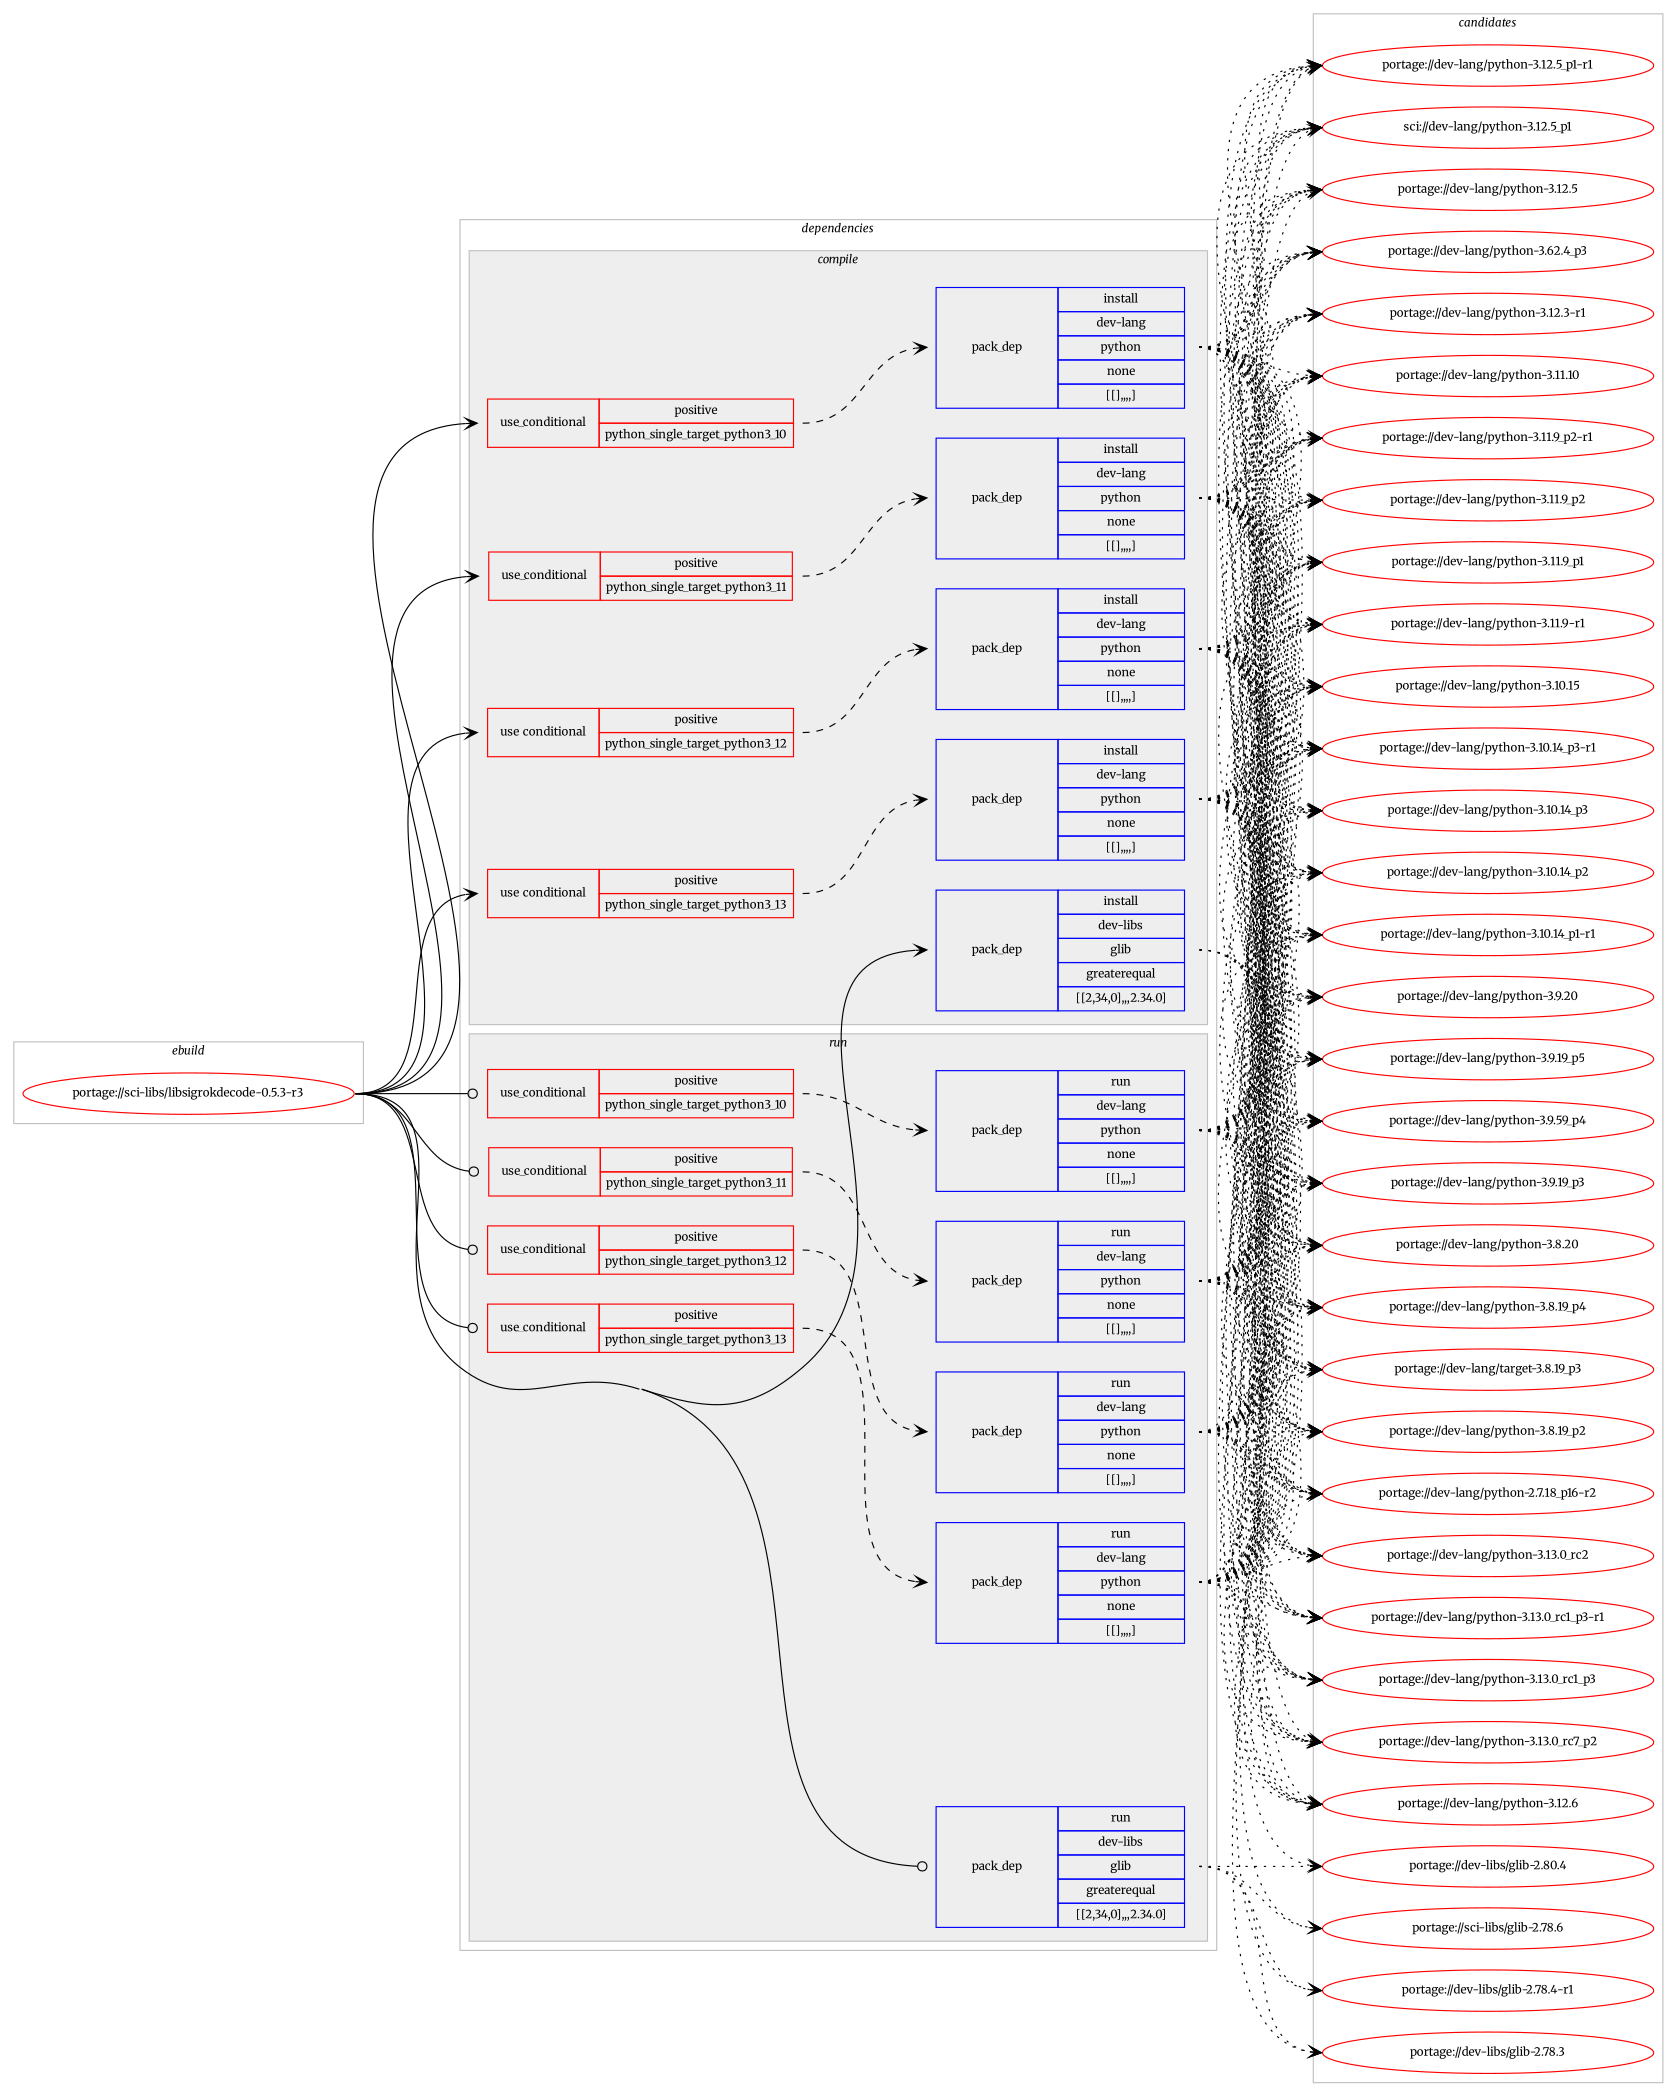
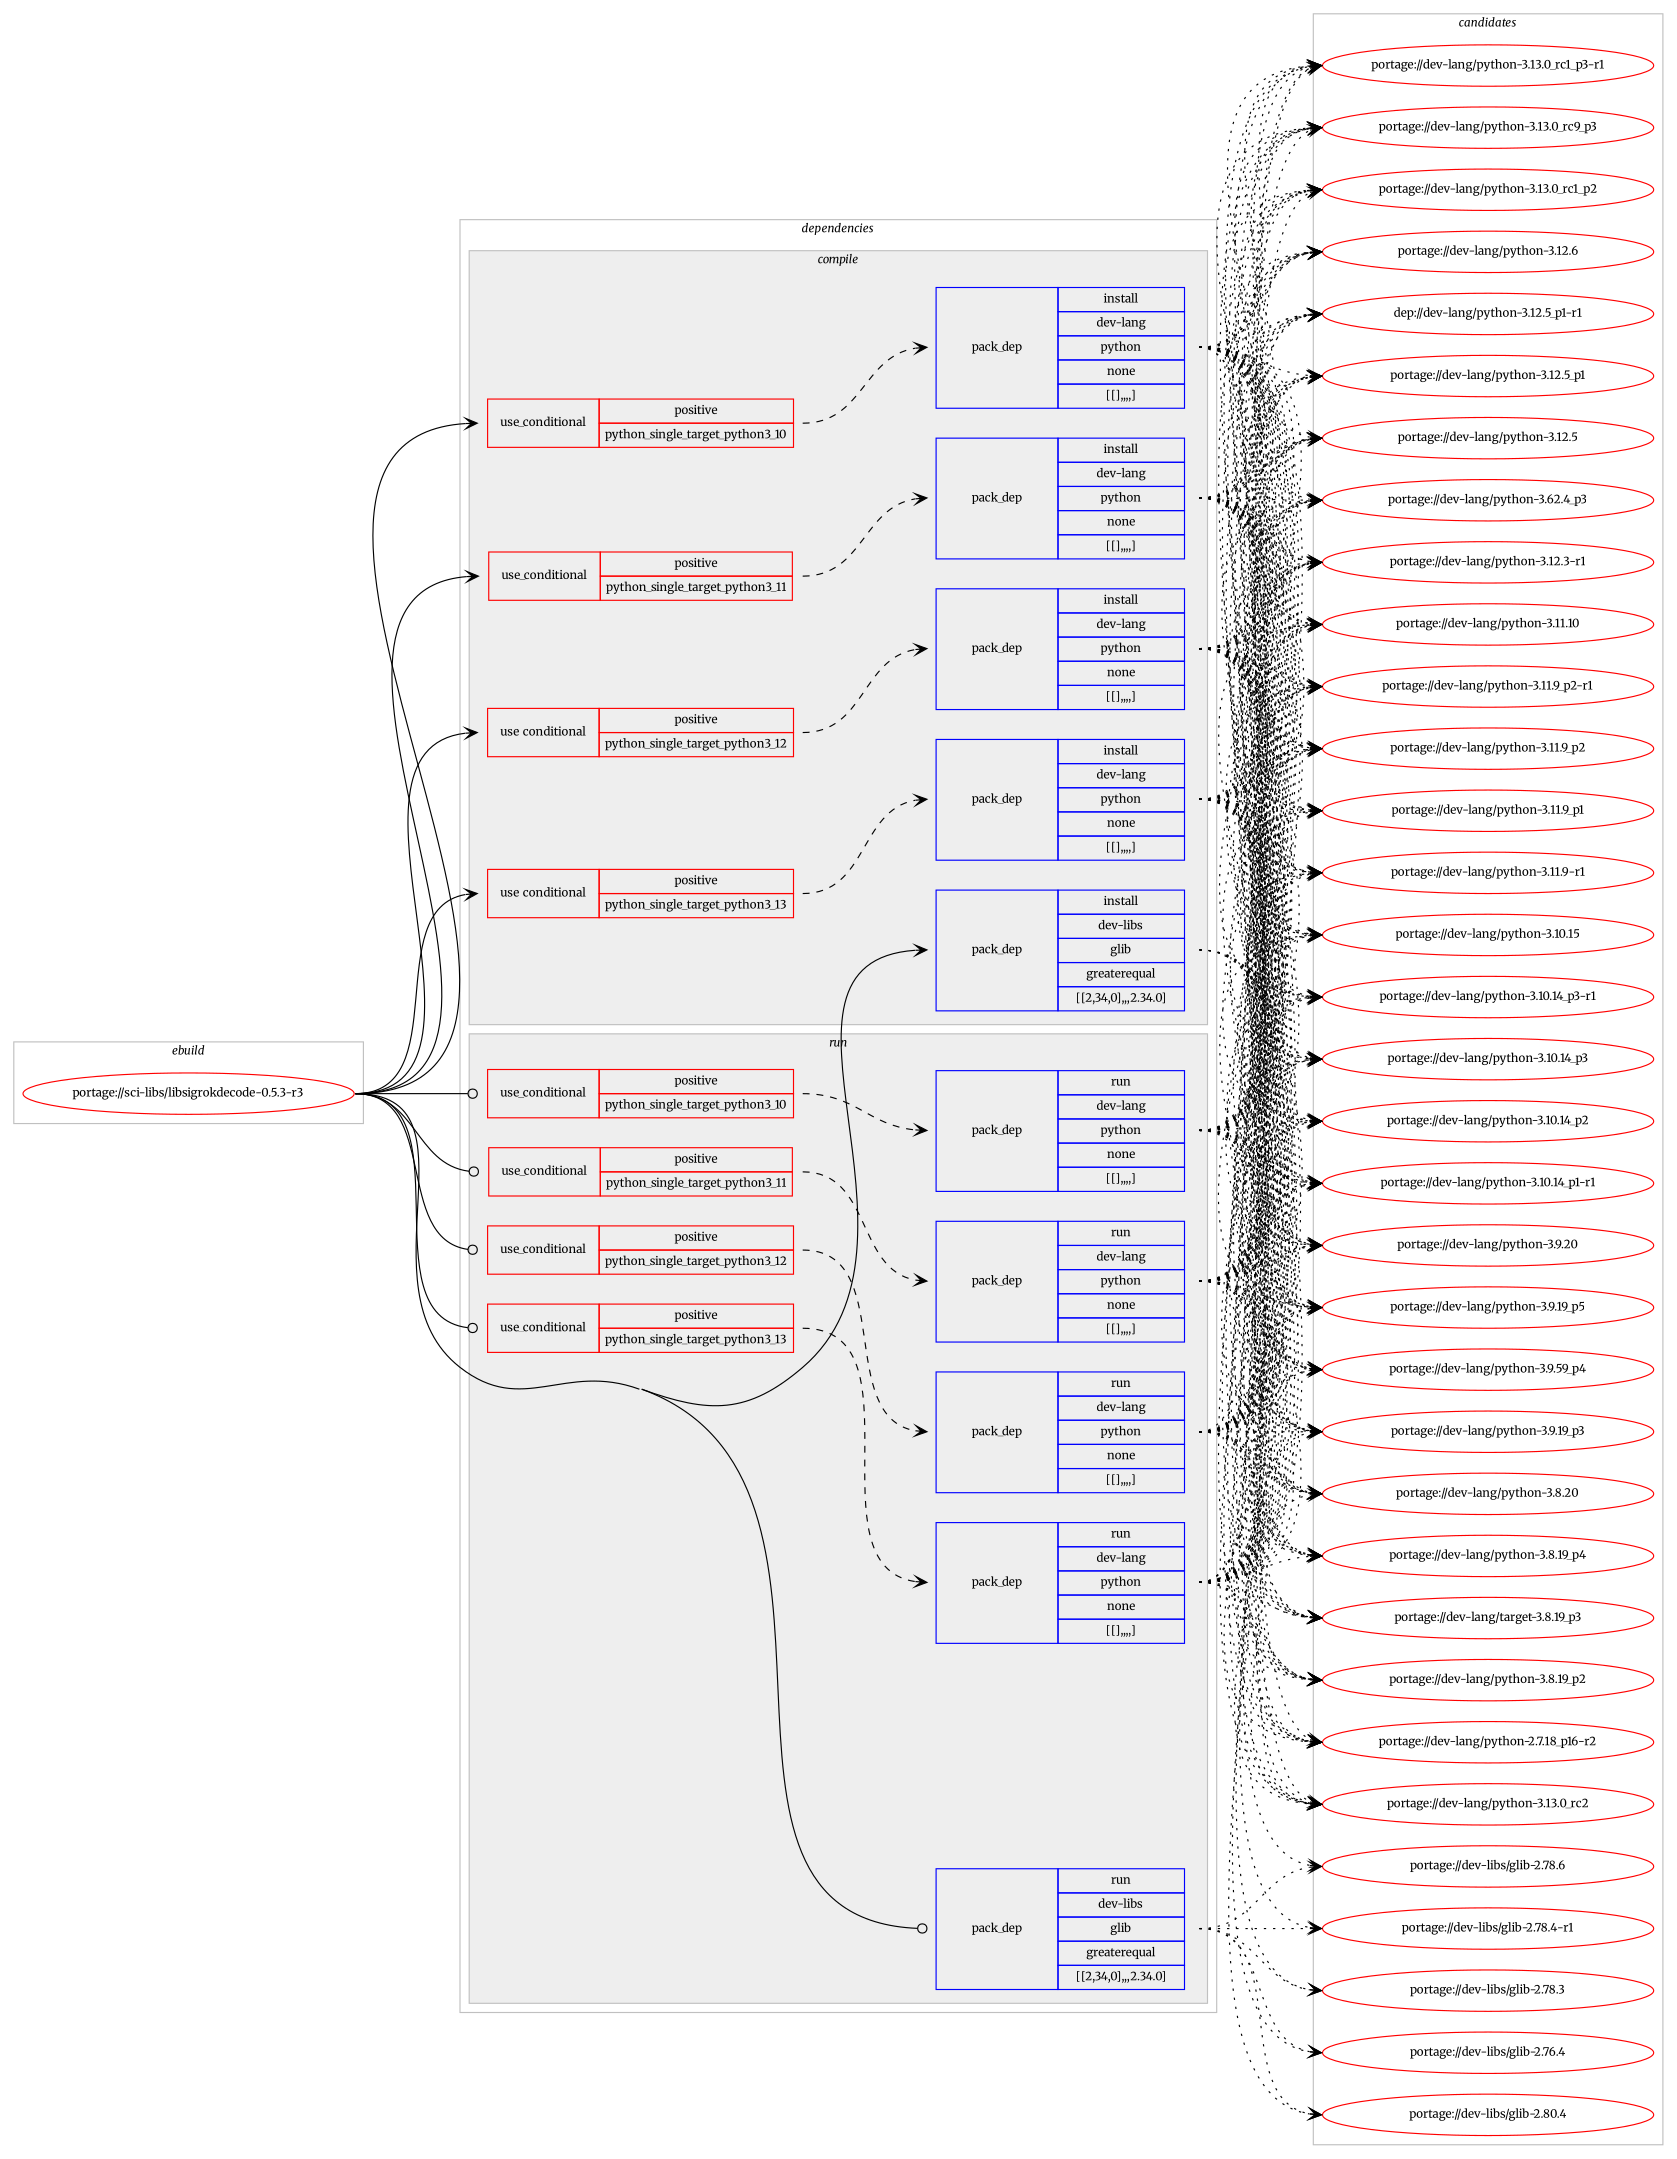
node "portage://dev-lang/python-3.12.5_p1-r1": label "portage://dev-lang/python-3.12.5_p1-r1" -> "dep://dev-lang/python-3.12.5_p1-r1"
node "sci://dev-lang/python-3.12.5_p1": label "sci://dev-lang/python-3.12.5_p1" -> "portage://dev-lang/python-3.12.5_p1"
node "portage://dev-lang/python-3.13.0_rc1_p3": label "portage://dev-lang/python-3.13.0_rc1_p3" -> "portage://dev-lang/python-3.13.0_rc9_p3"
node "portage://dev-lang/python-3.13.0_rc7_p2": label "portage://dev-lang/python-3.13.0_rc7_p2" -> "portage://dev-lang/python-3.13.0_rc1_p2"
node "portage://sci-libs/glib-2.78.6": label "portage://sci-libs/glib-2.78.6" -> "portage://dev-libs/glib-2.78.6"
node "portage://dev-libs/glib-2.76.4": added
